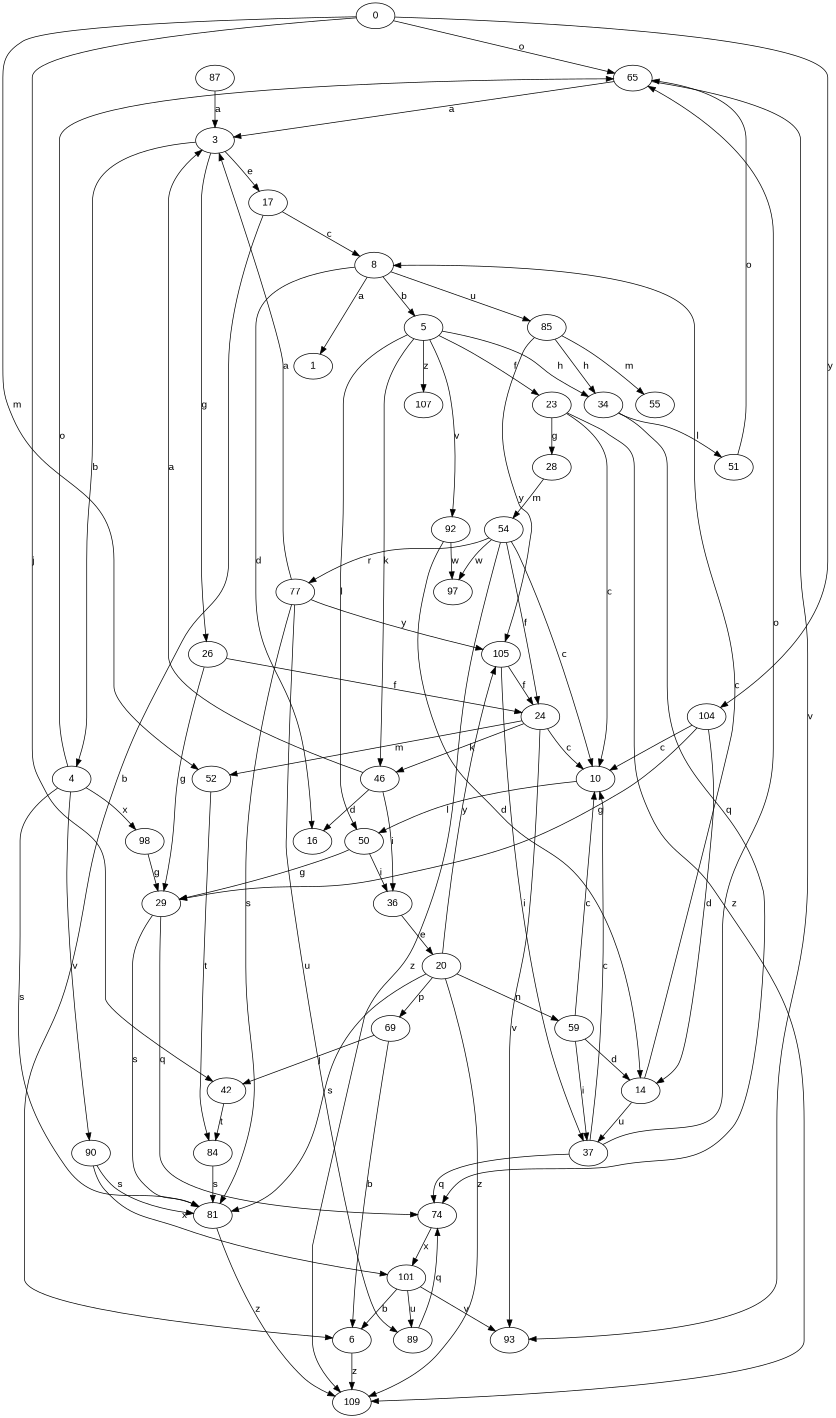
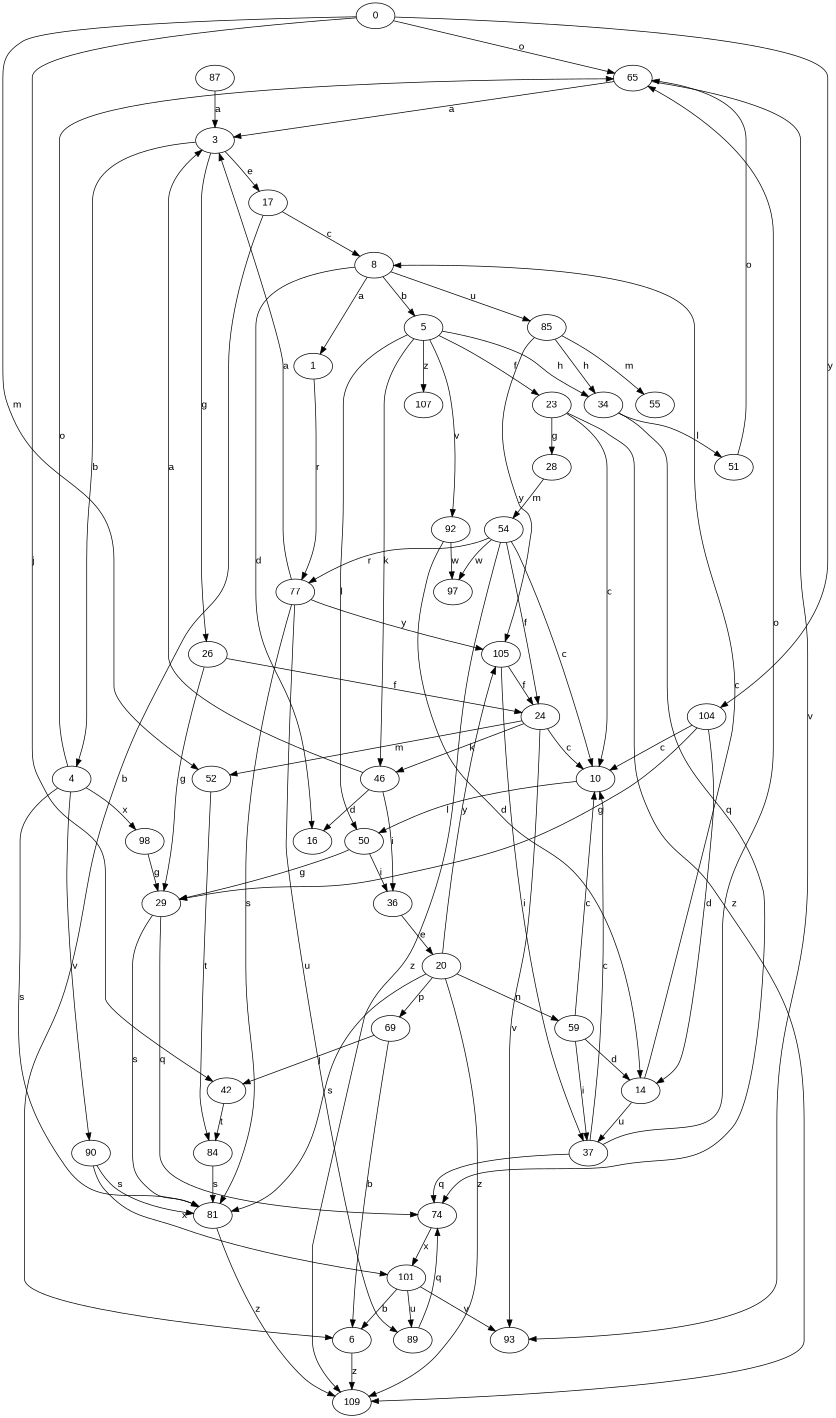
edge "1" -> "77": added, label "r"
